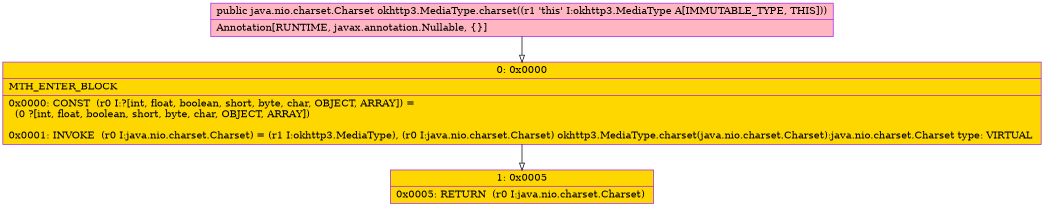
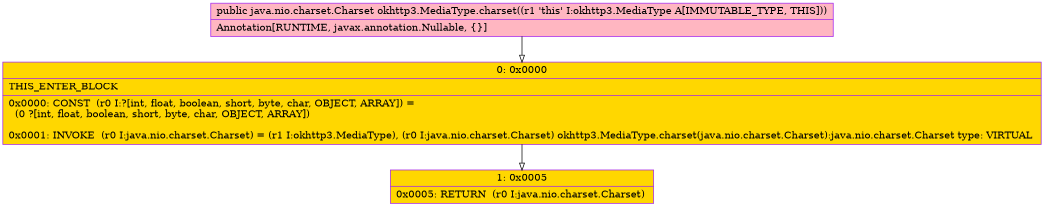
node "0: 0x0000": text "MTH_ENTER_BLOCK" -> "THIS_ENTER_BLOCK"
